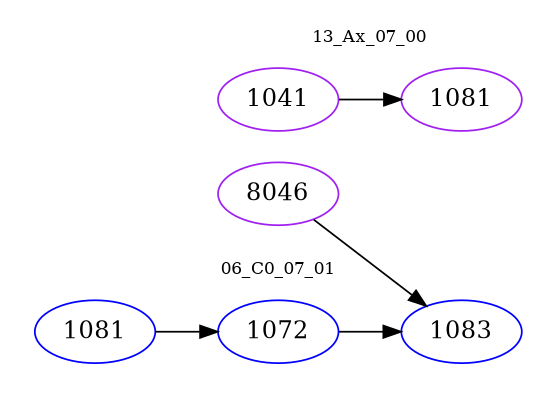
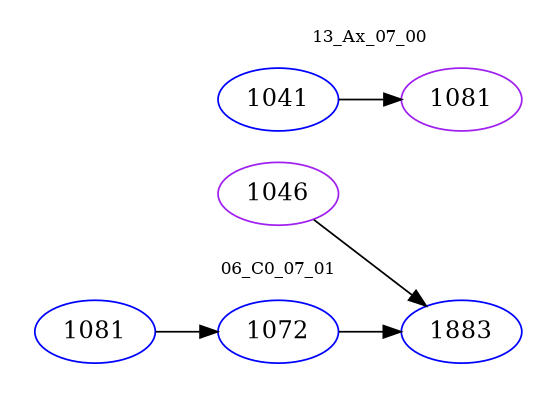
node "1041": color purple -> blue
node "8046": label "8046" -> "1046"
node "1083": label "1083" -> "1883"
